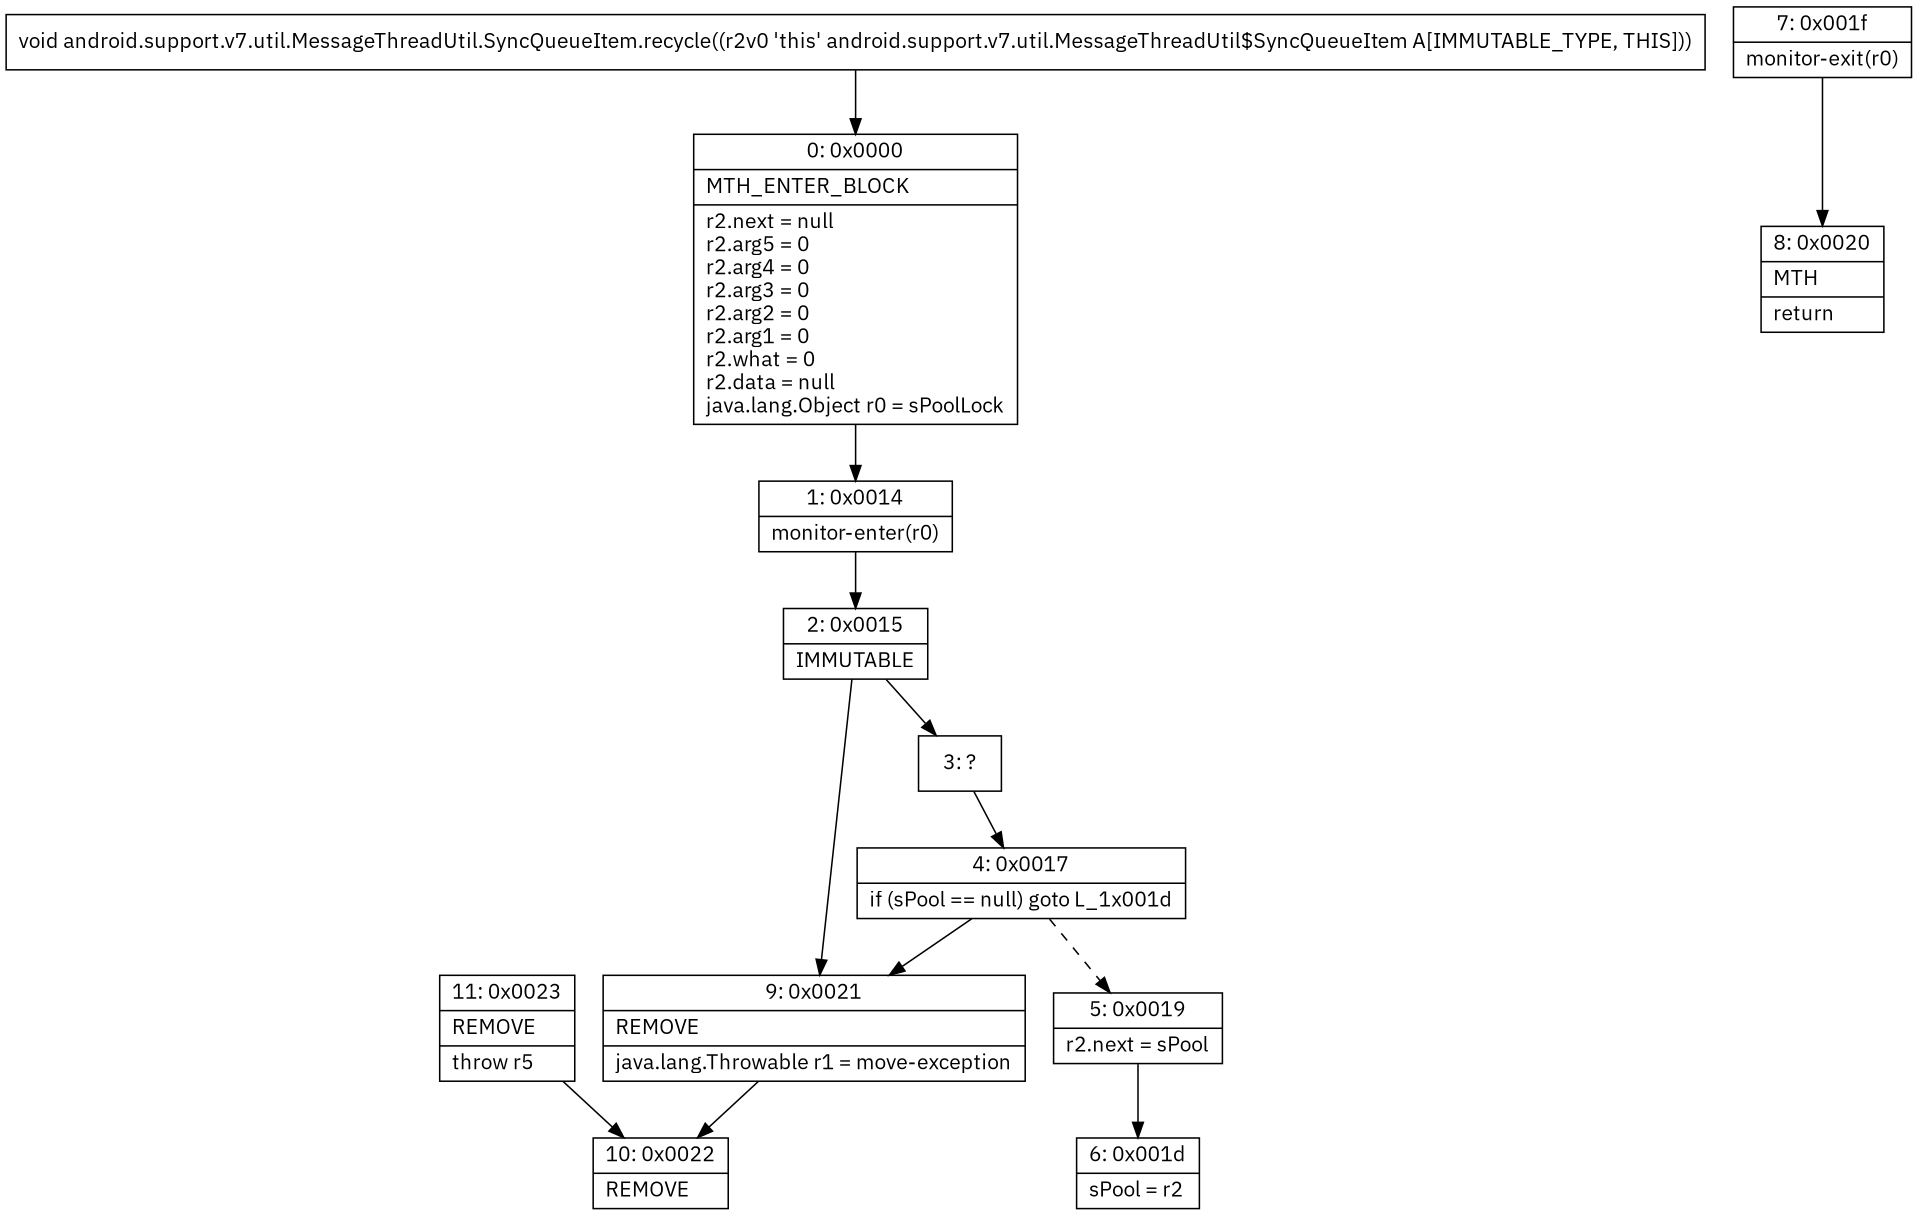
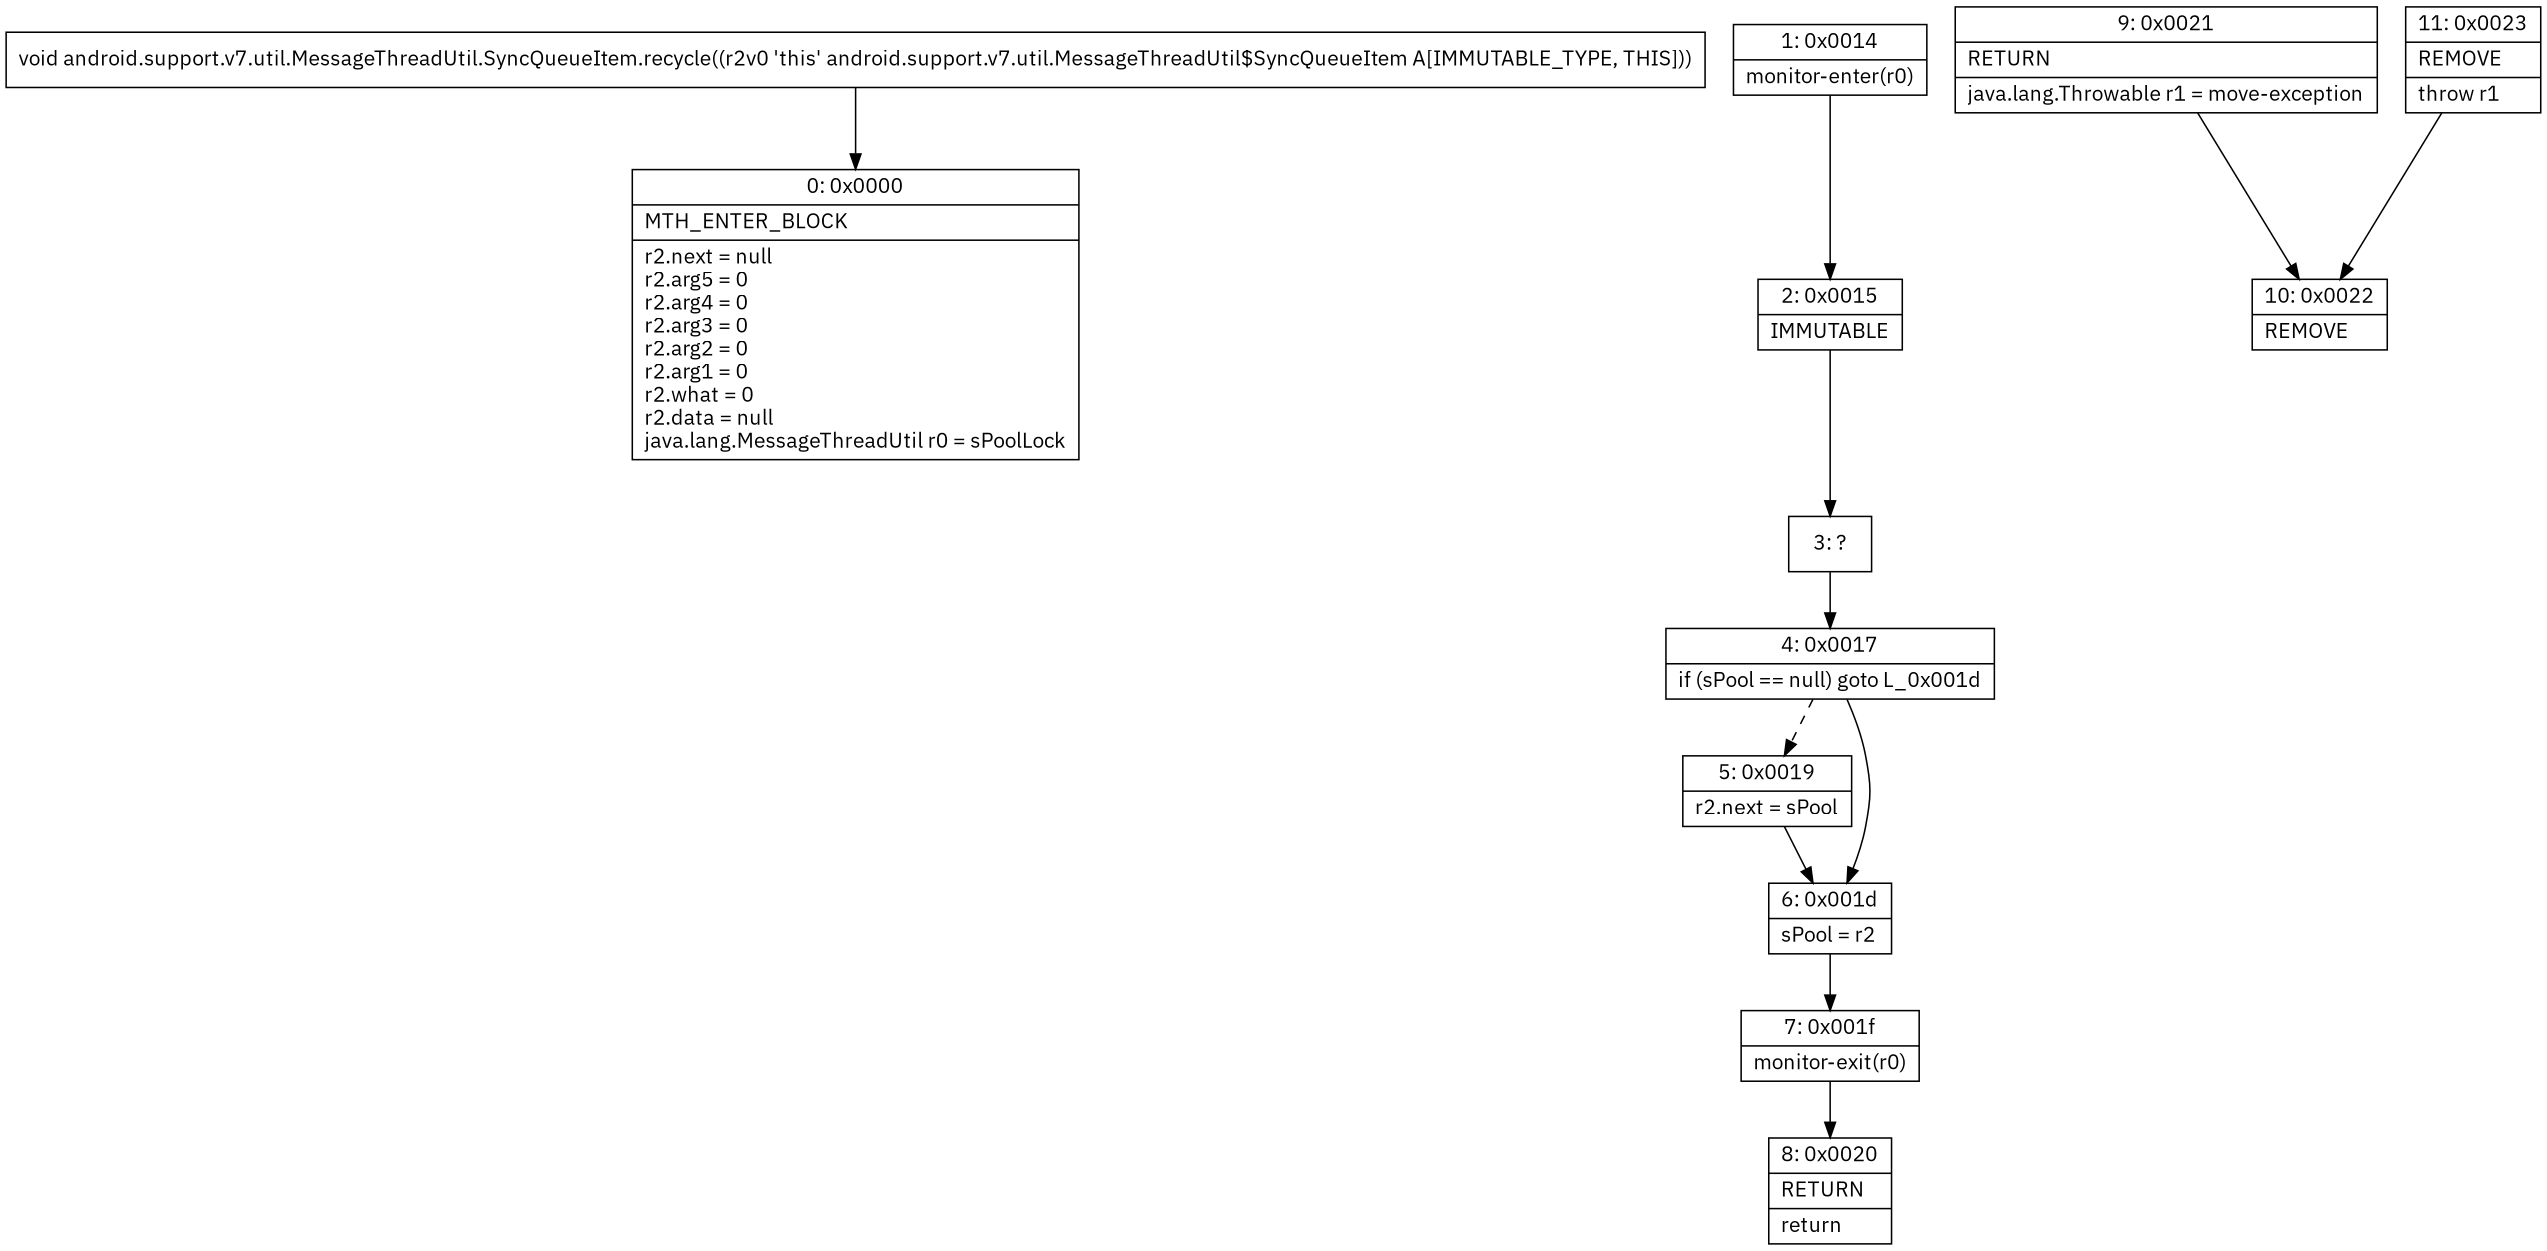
node "8: 0x0020": text "MTH" -> "RETURN"
node "0: 0x0000": text "java.lang.Object r0 = sPoolLock" -> "java.lang.MessageThreadUtil r0 = sPoolLock"
edge "0: 0x0000" -> "1: 0x0014": removed
edge "2: 0x0015" -> "9: 0x0021": removed
node "4: 0x0017": text "if (sPool == null) goto L_1x001d" -> "if (sPool == null) goto L_0x001d"
edge "4: 0x0017" -> "9: 0x0021": now "4: 0x0017" -> "6: 0x001d"
edge "6: 0x001d" -> "7: 0x001f": added
node "9: 0x0021": text "REMOVE" -> "RETURN"
node "11: 0x0023": text "throw r5" -> "throw r1"
